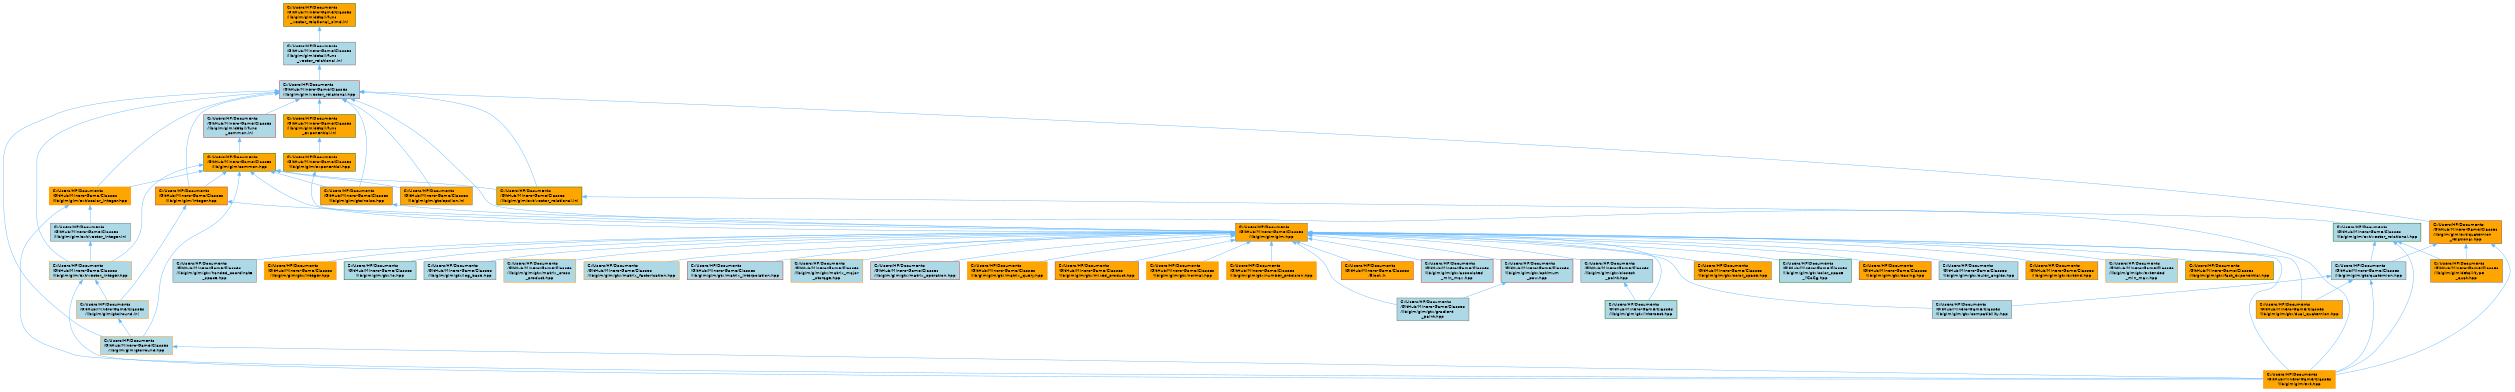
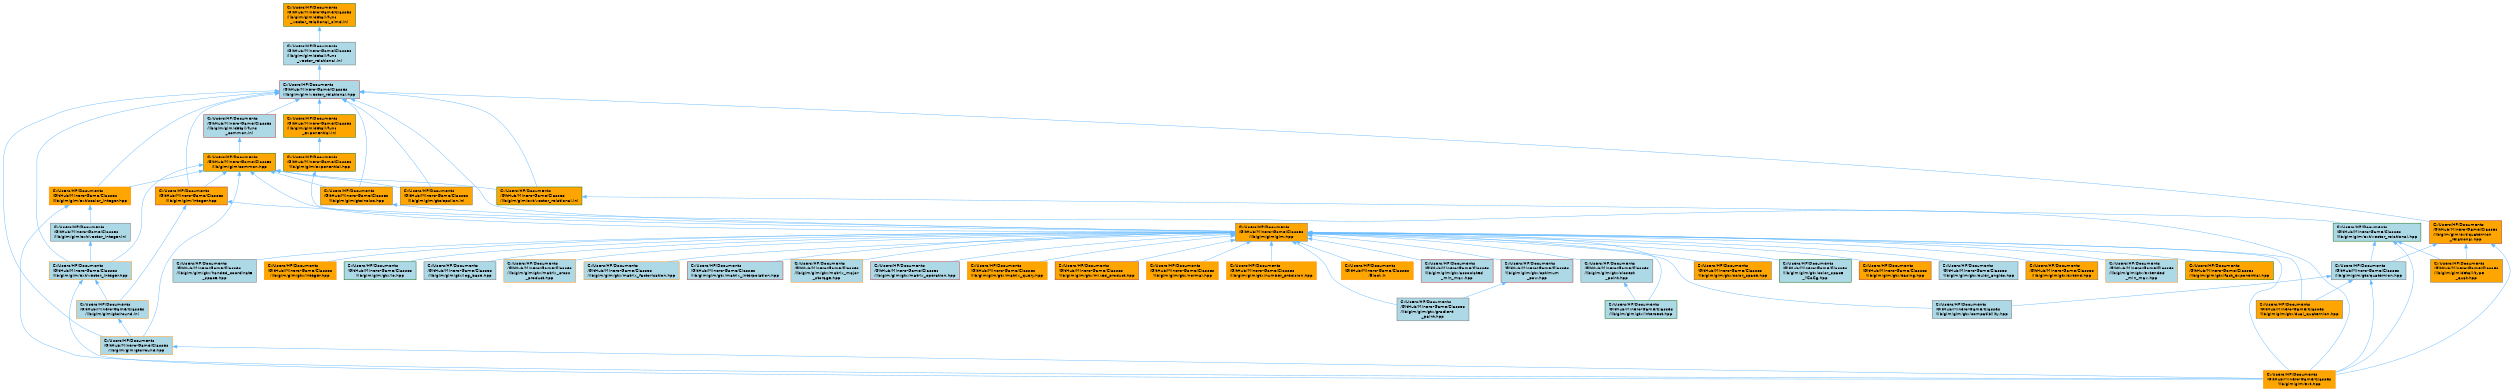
node "C:/Users/HP/Documents /GitHub/Minero-Game/Classes /Block.h": color brown -> darkorange
